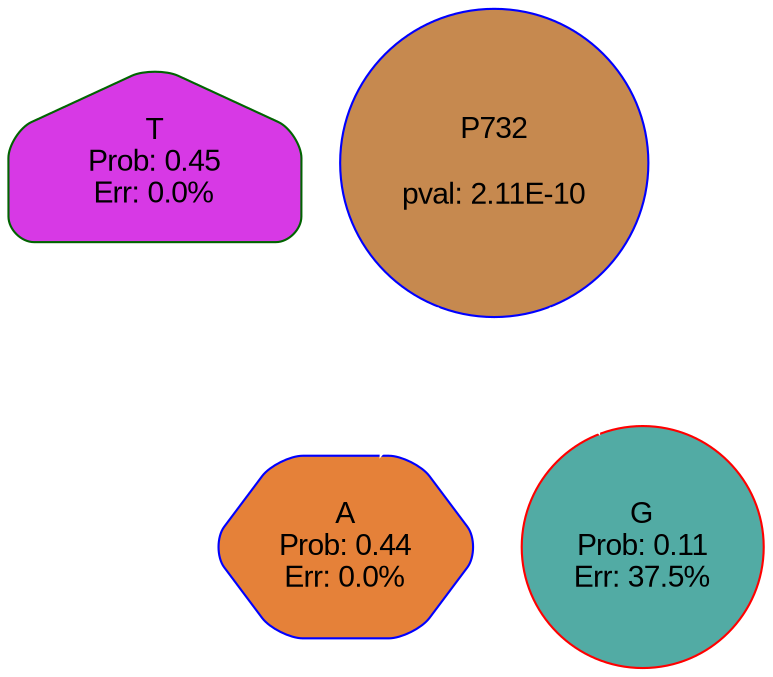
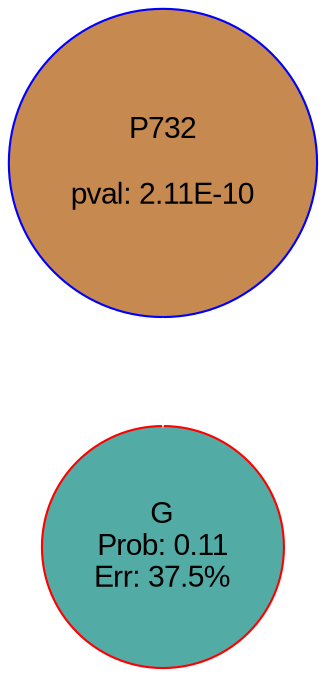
node "T Prob: 0.45 Err: 0.0%": removed
node "A Prob: 0.44 Err: 0.0%": removed
